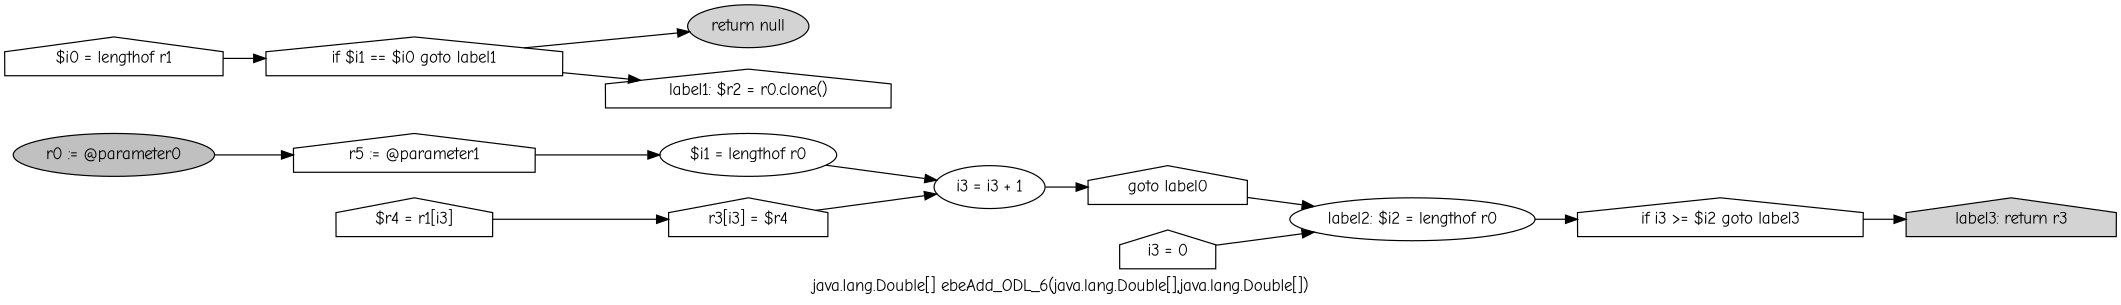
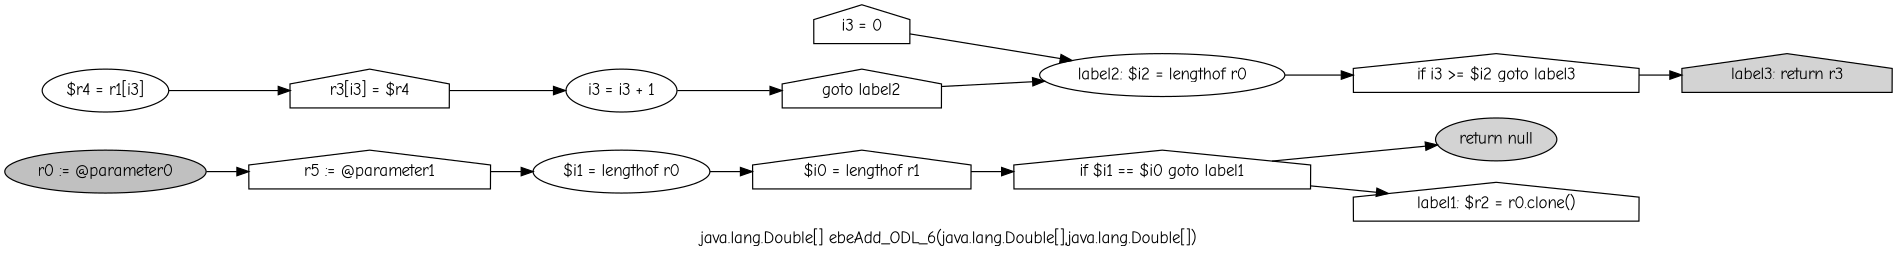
edge "$i1 = lengthof r0" -> "i3 = i3 + 1": now "$i1 = lengthof r0" -> "$i0 = lengthof r1"
node "goto label0": label "goto label0" -> "goto label2"
node "$r4 = r1[i3]": shape house -> ellipse
